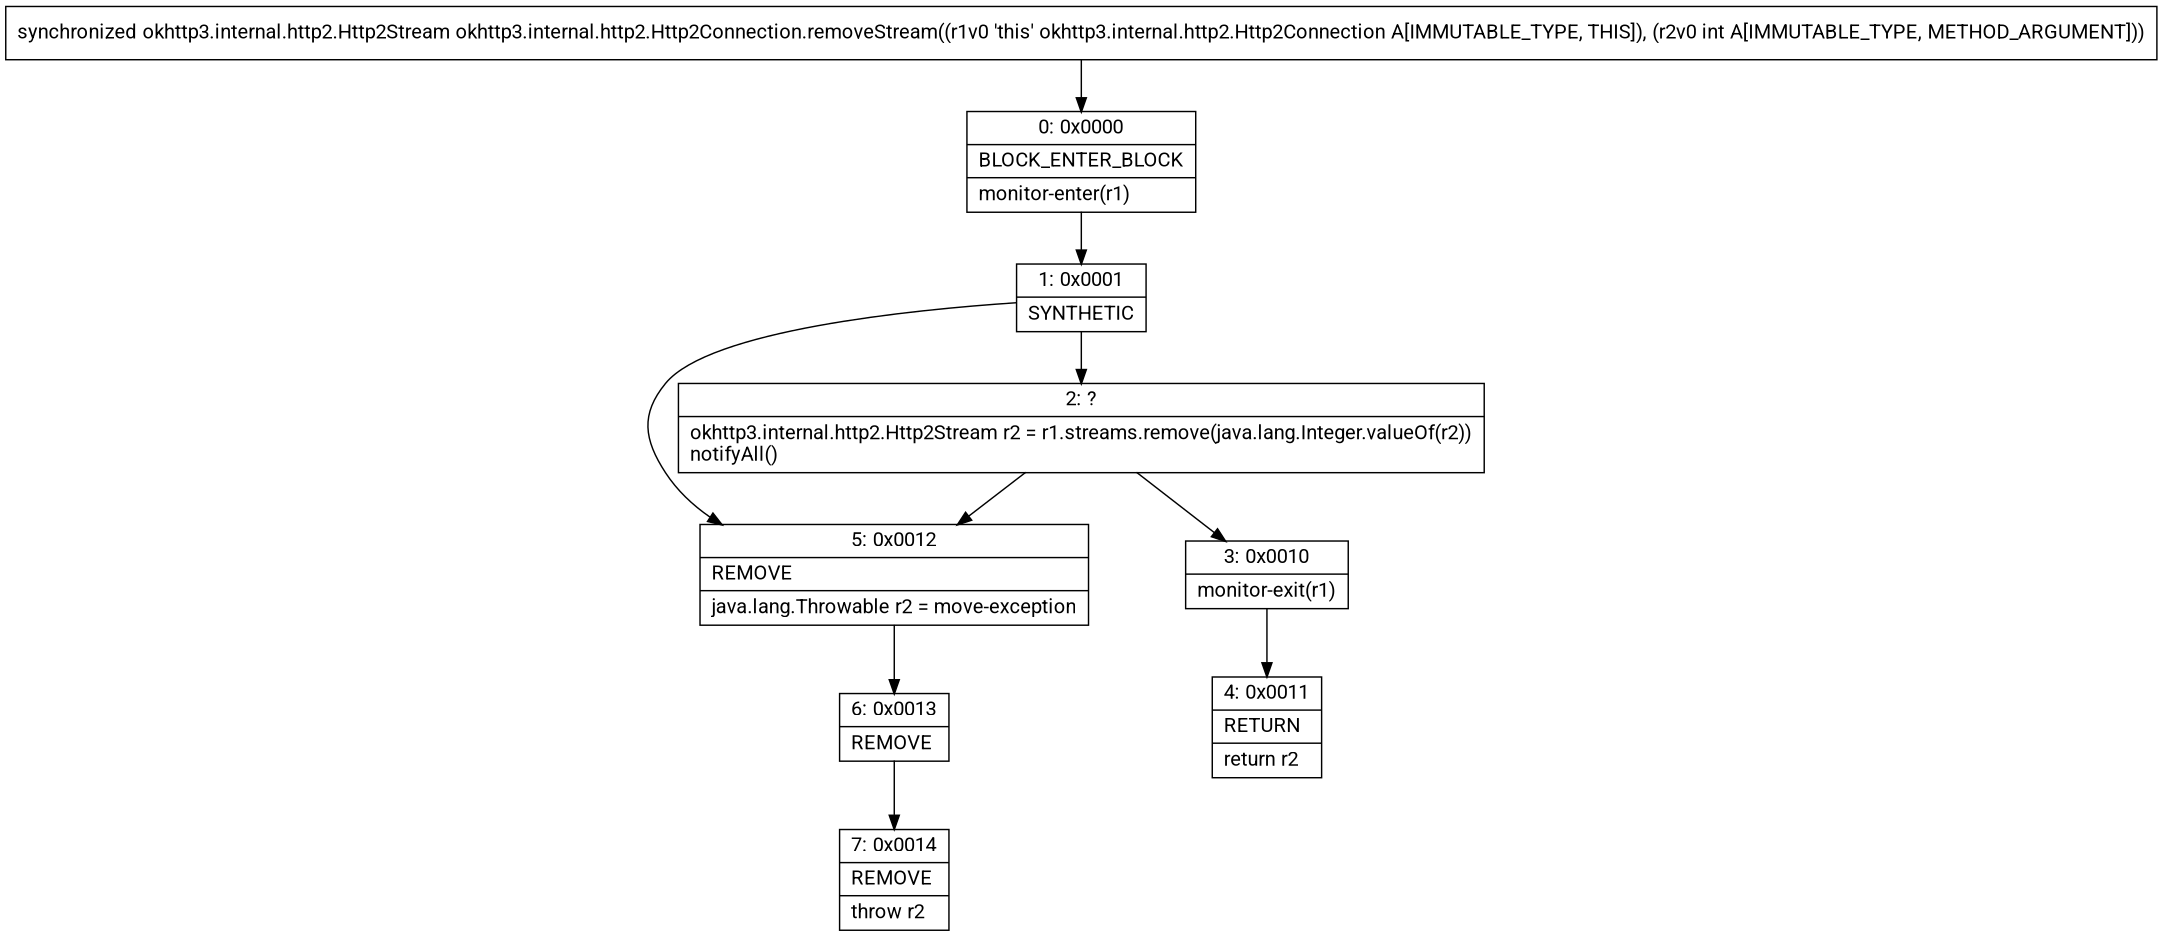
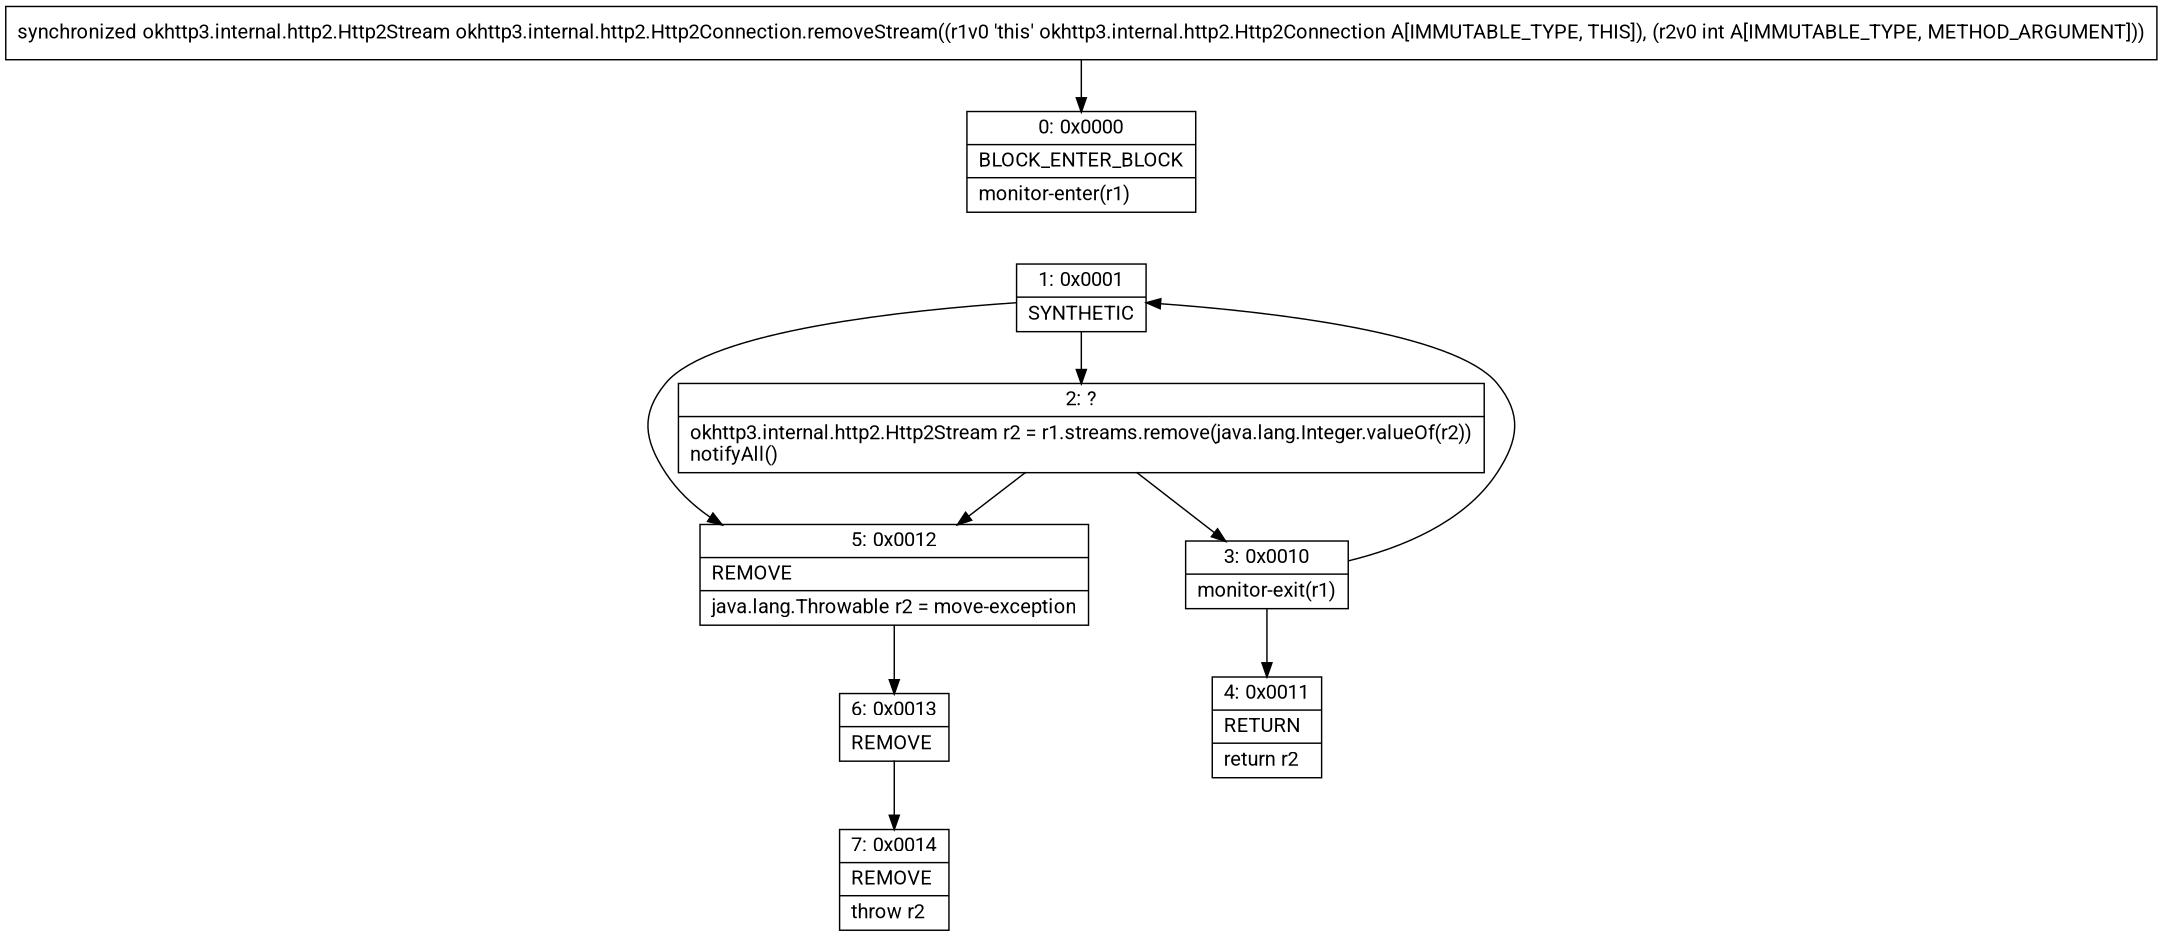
edge "0: 0x0000" -> "1: 0x0001": now "3: 0x0010" -> "1: 0x0001"
